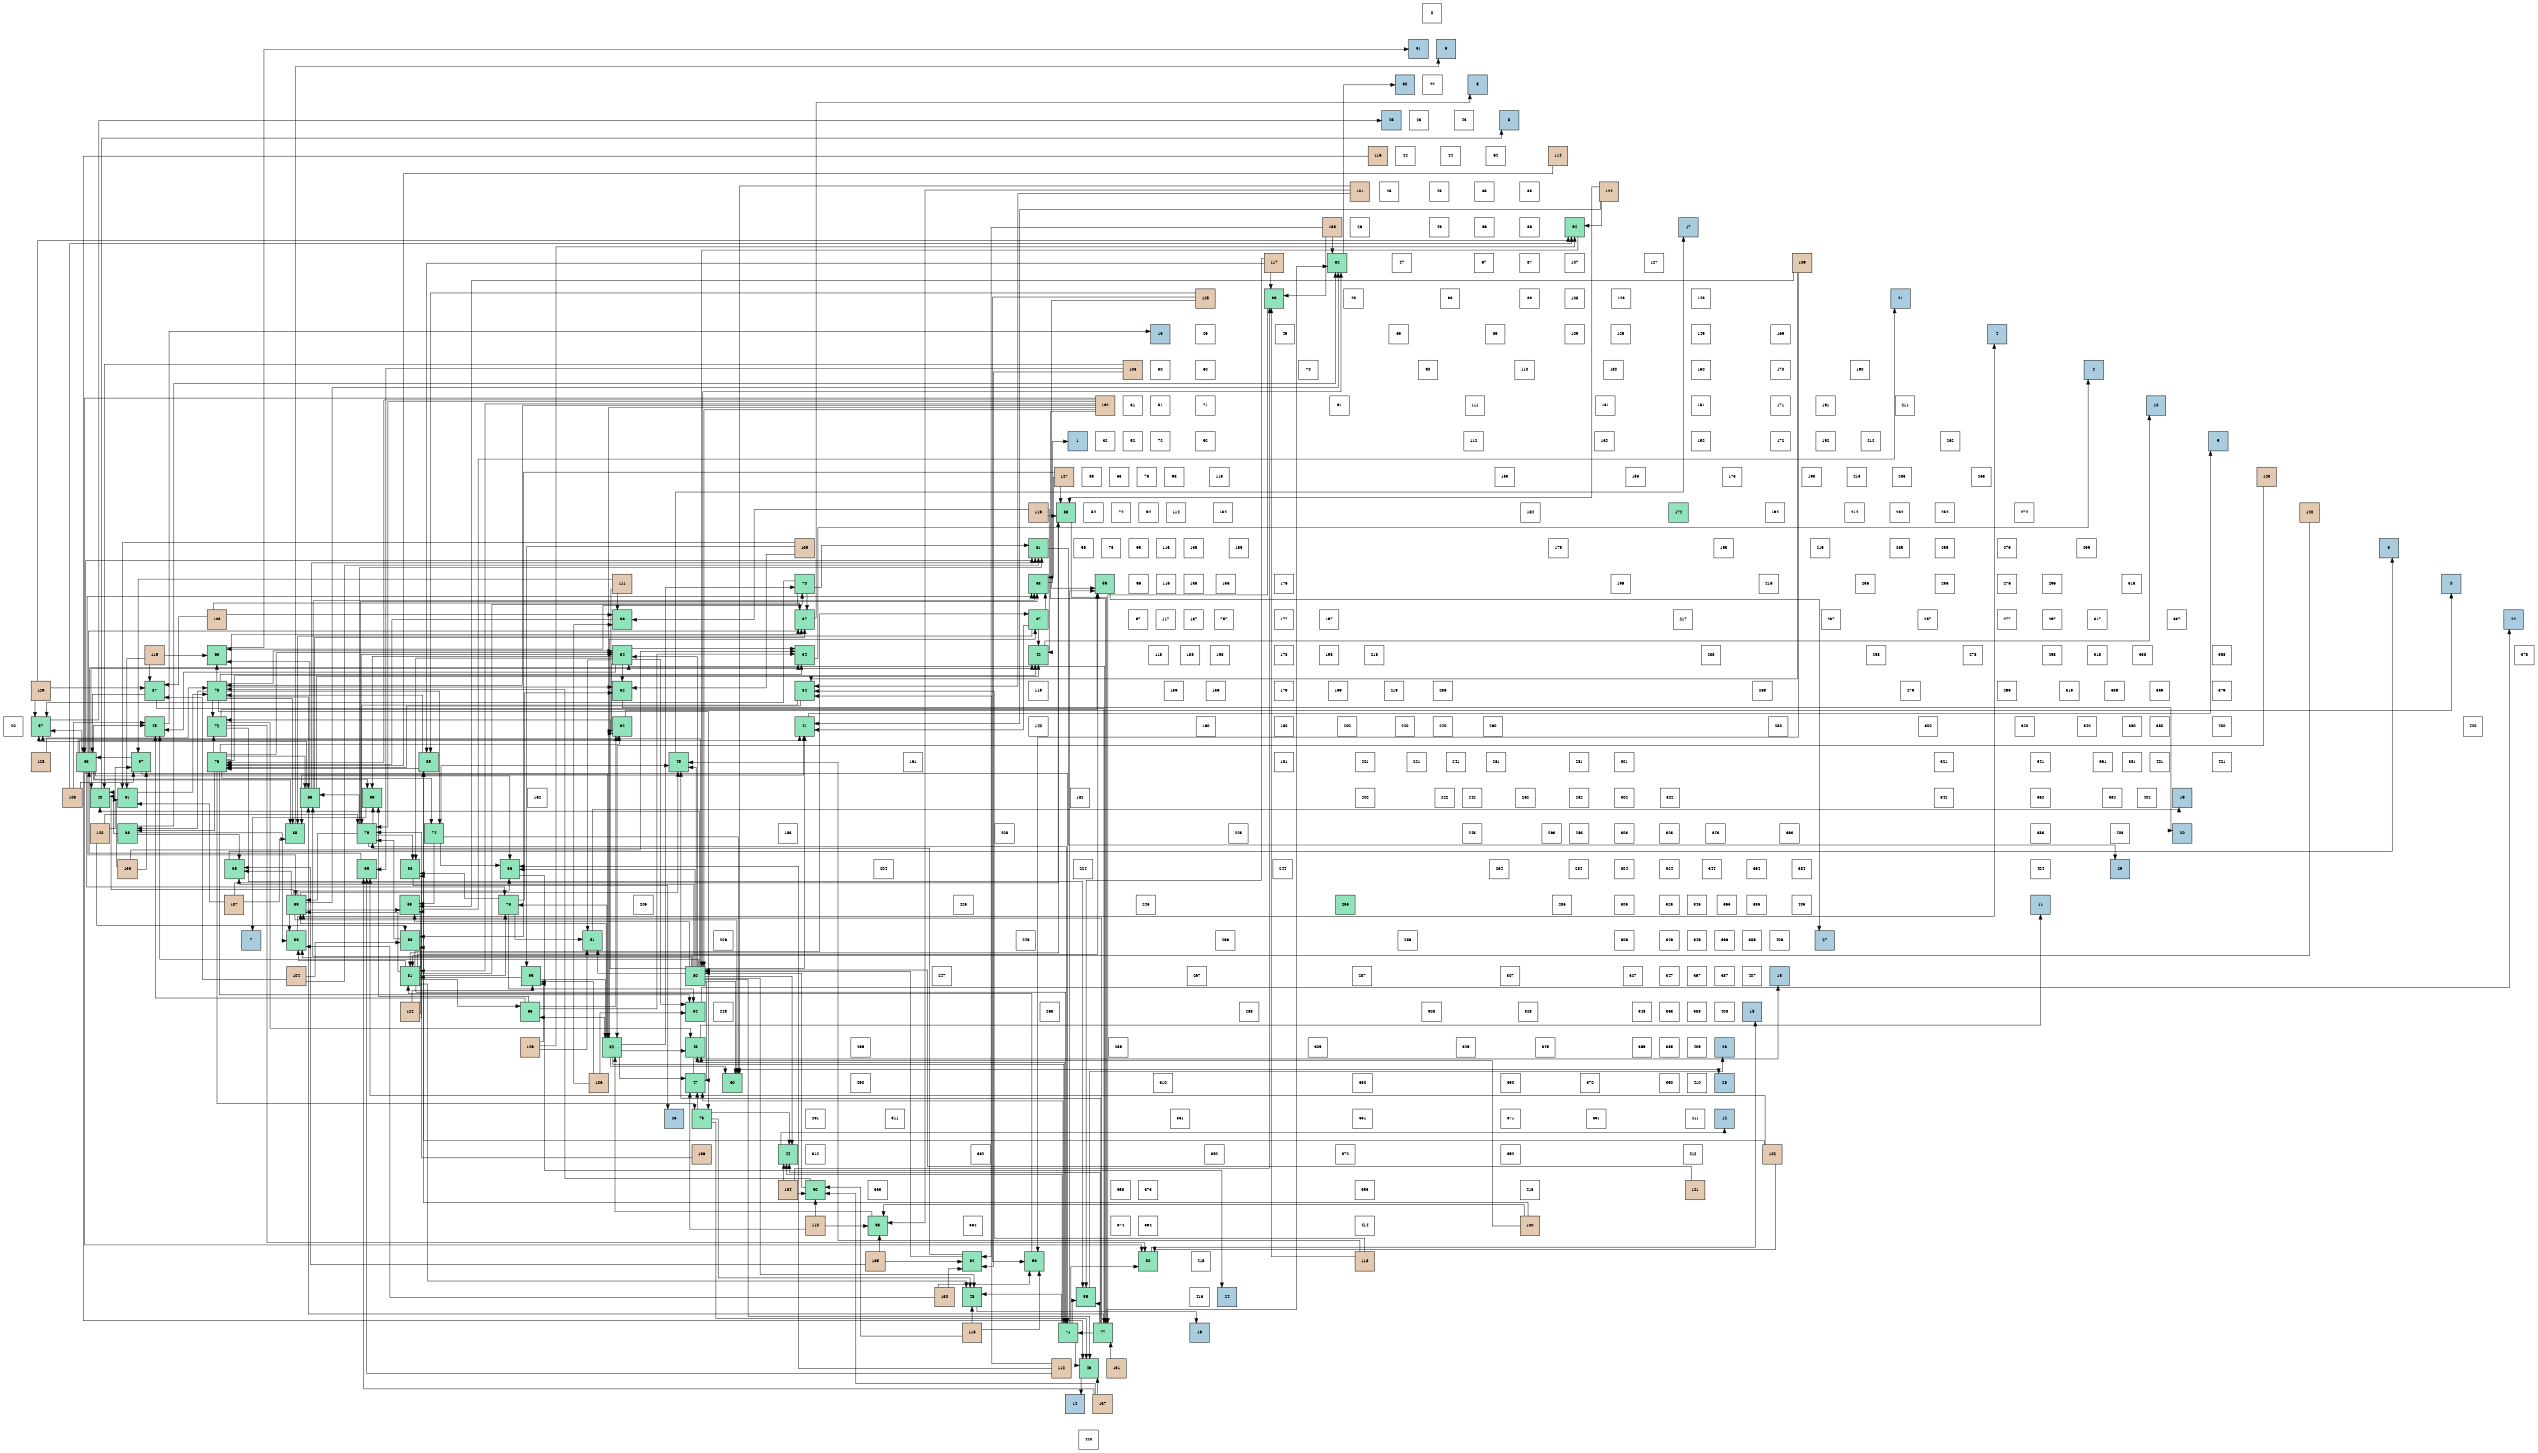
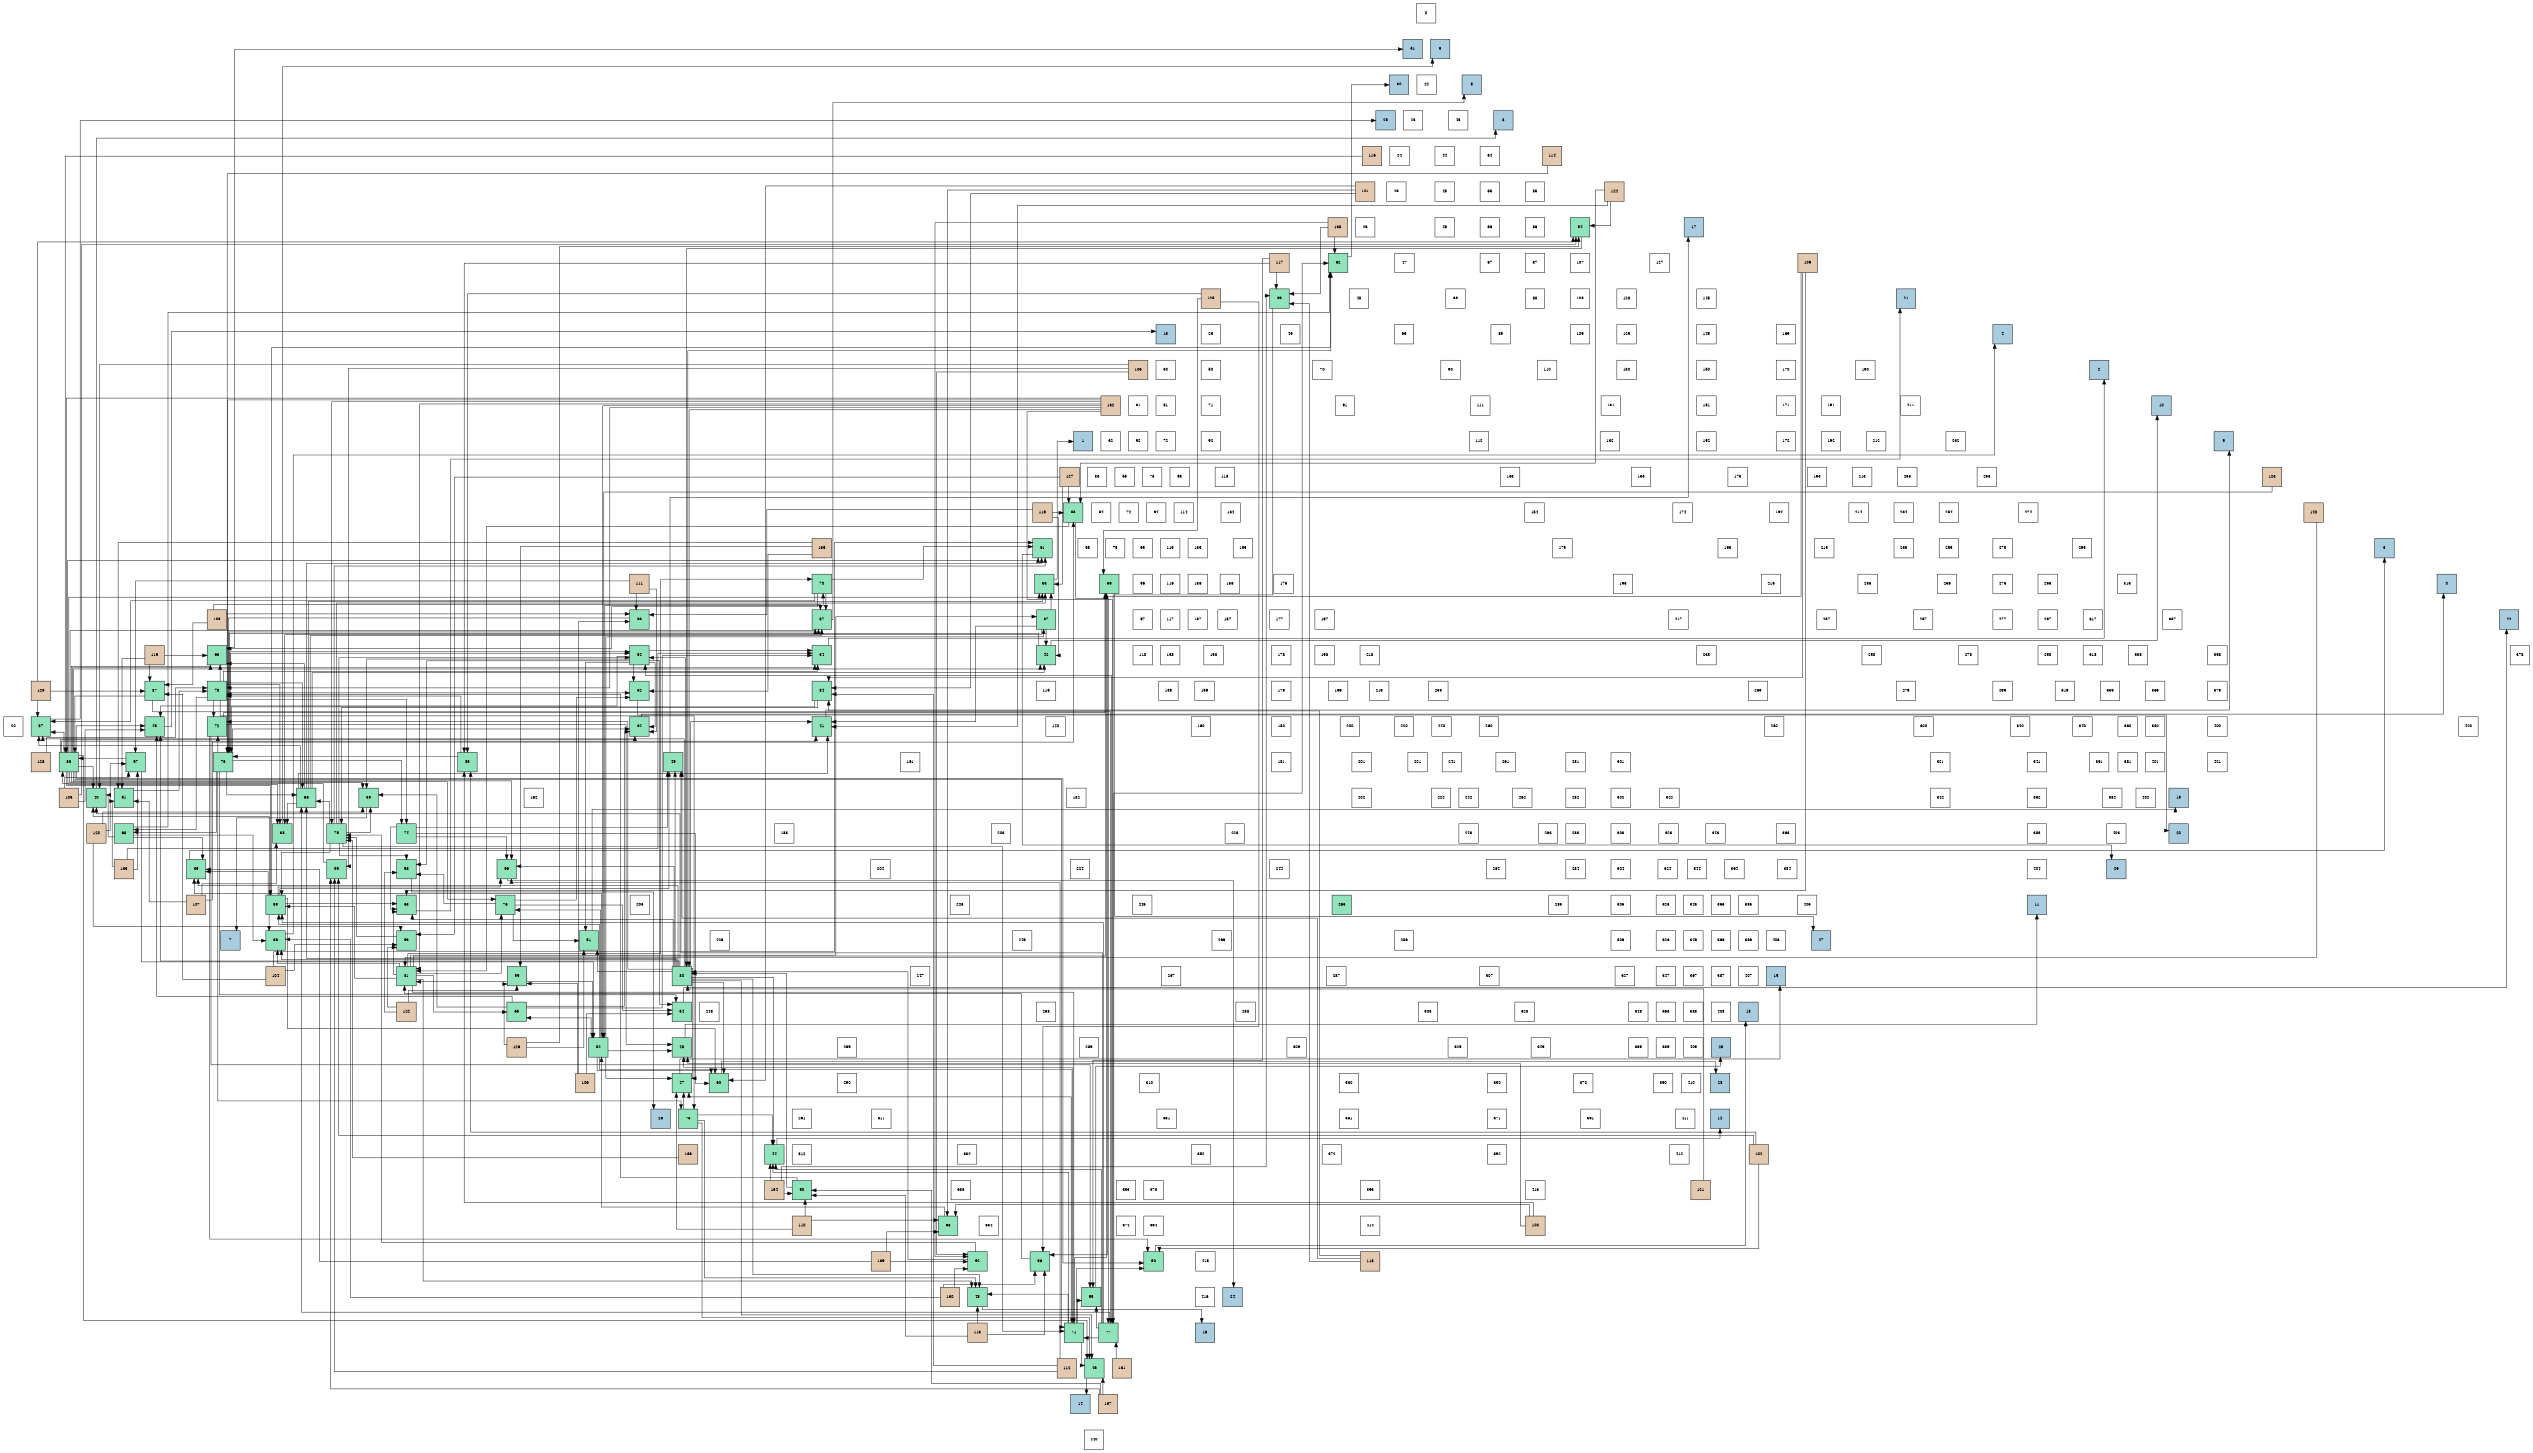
node "174": fillcolor #91e3bb -> #ffffff
node "757": label "757" -> "157"
edge "83" -> "63": added
edge "76" -> "42": reversed
edge "120" -> "79": now "120" -> "39"
edge "82" -> "35": added
